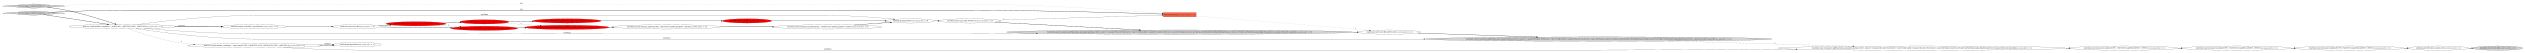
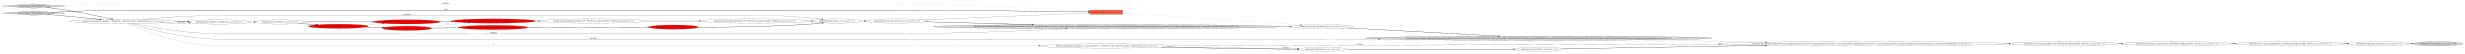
edge "expectRebalanceAssignmentError['1', '0', '0']" -> "RuntimeException e@@@2@@@['1', '1', '0']": label "true" -> "partitions"
node "EasyMock.expectLastCall()@@@5@@@['0', '0', '1']": added
